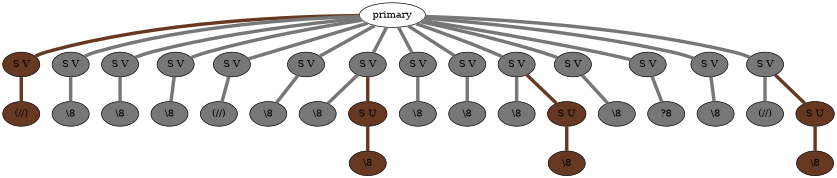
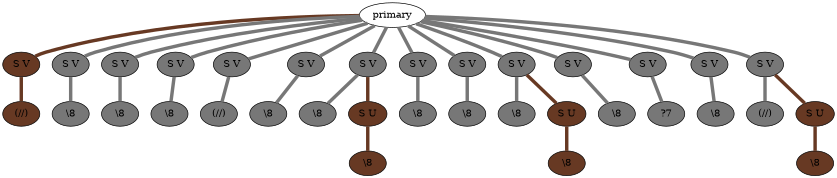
node "?8": label "?8" -> "?7"
